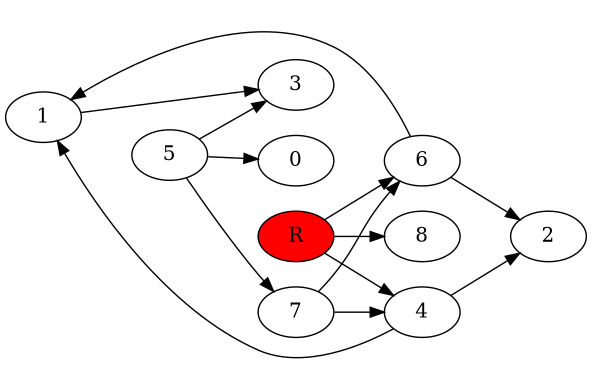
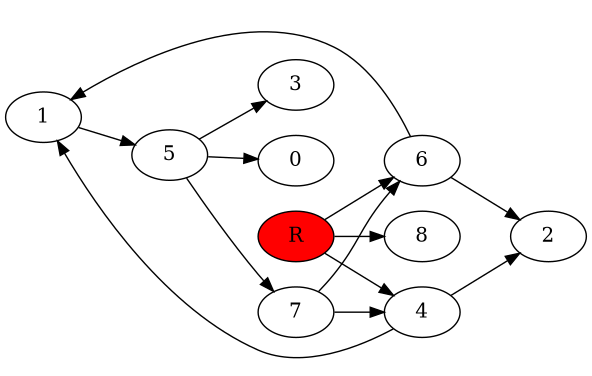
edge "1" -> "3": now "1" -> "5"
